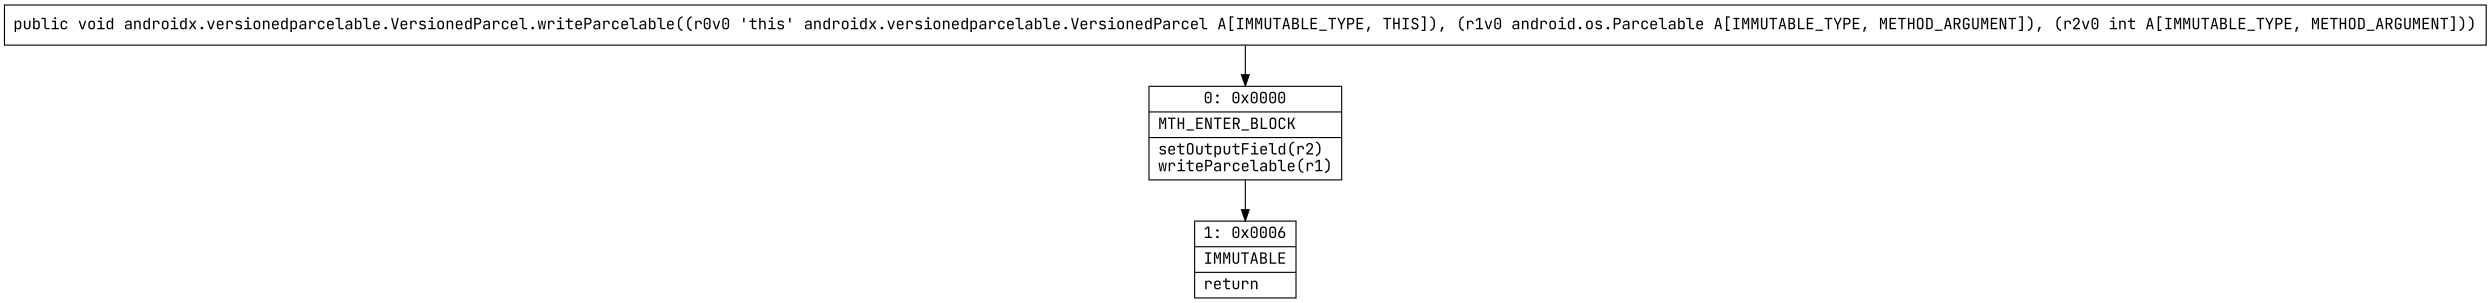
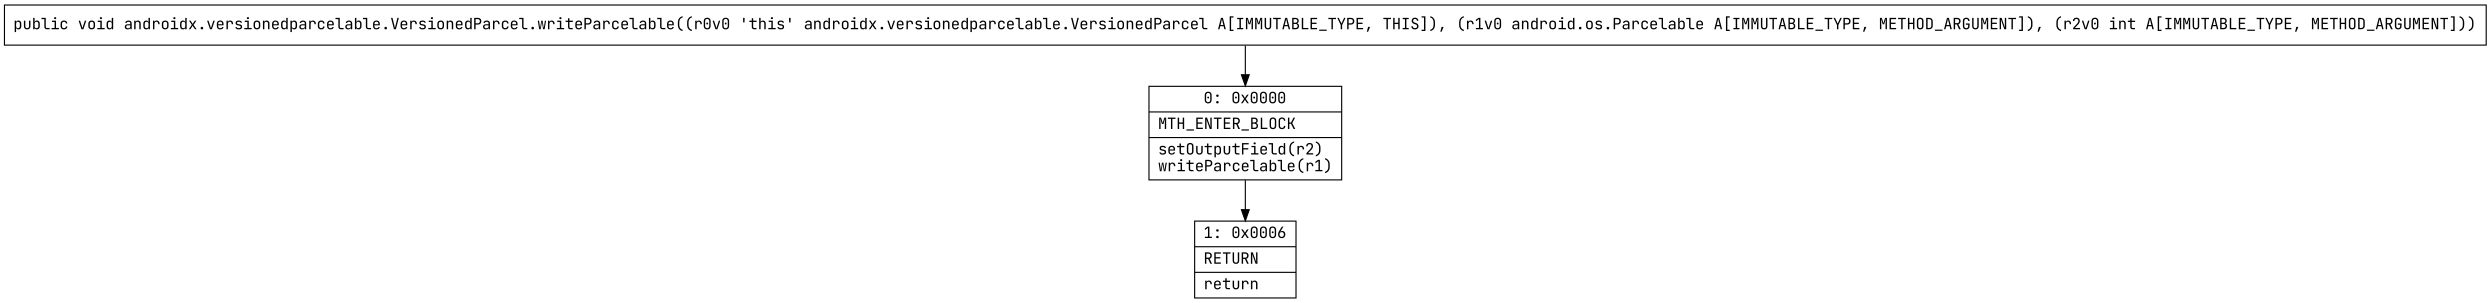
node "1: 0x0006": text "IMMUTABLE" -> "RETURN"
